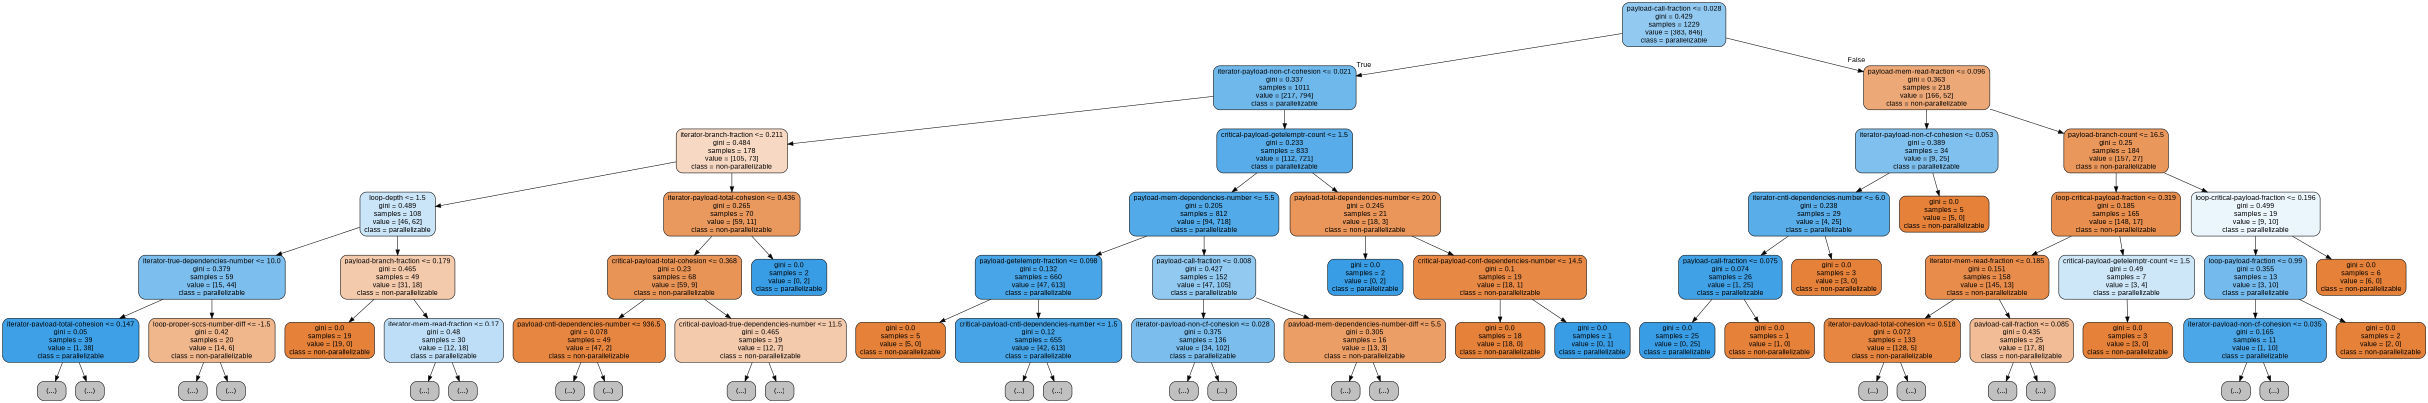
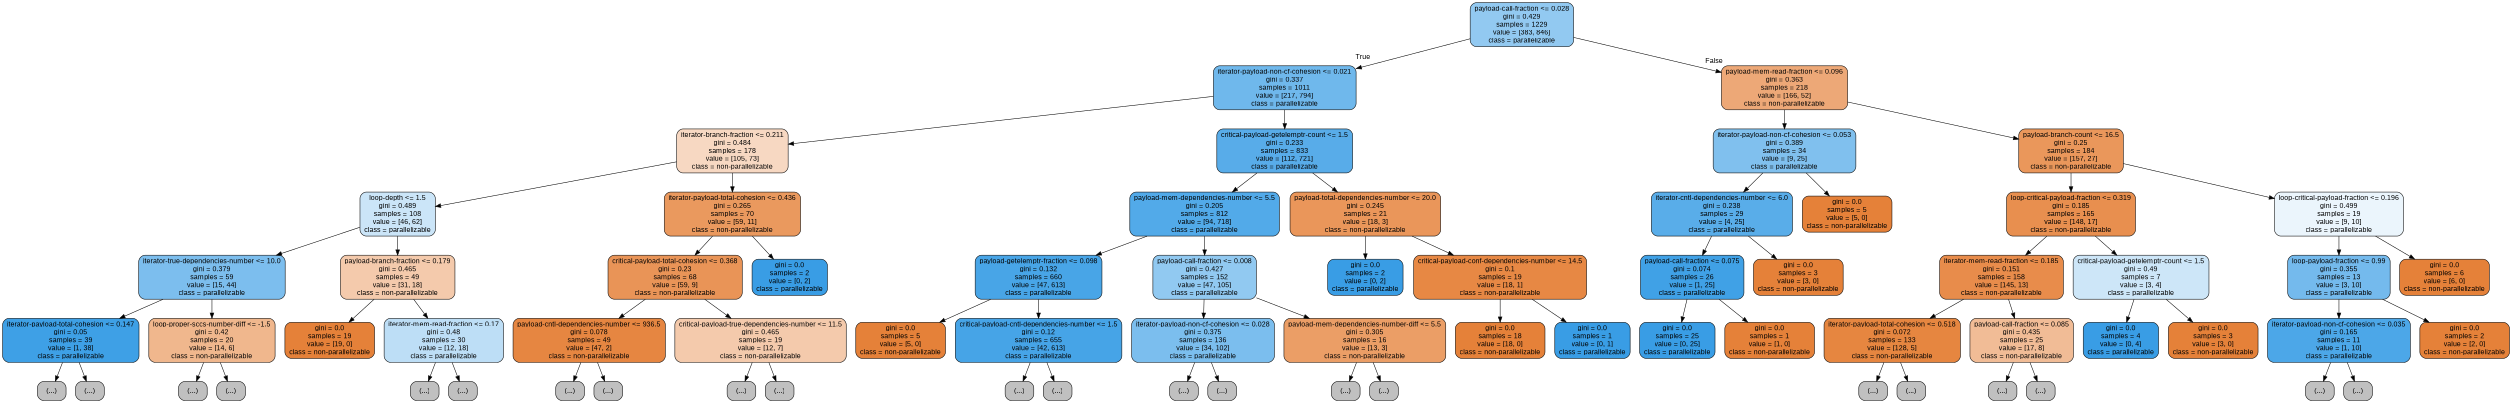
node "gini = 0.0 samples = 4 value = [0, 4] class = parallelizable": added
